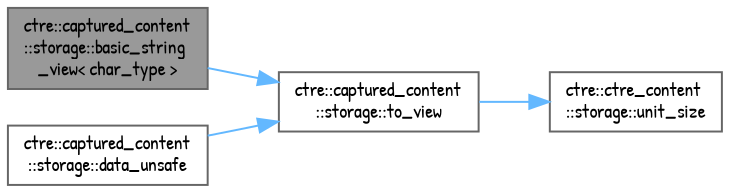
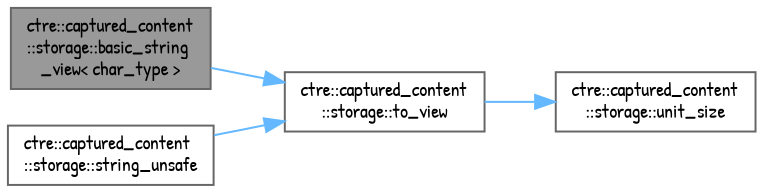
node "ctre::ctre_content ::storage::unit_size": label "ctre::ctre_content ::storage::unit_size" -> "ctre::captured_content ::storage::unit_size"
node "ctre::captured_content ::storage::data_unsafe": label "ctre::captured_content ::storage::data_unsafe" -> "ctre::captured_content ::storage::string_unsafe"
